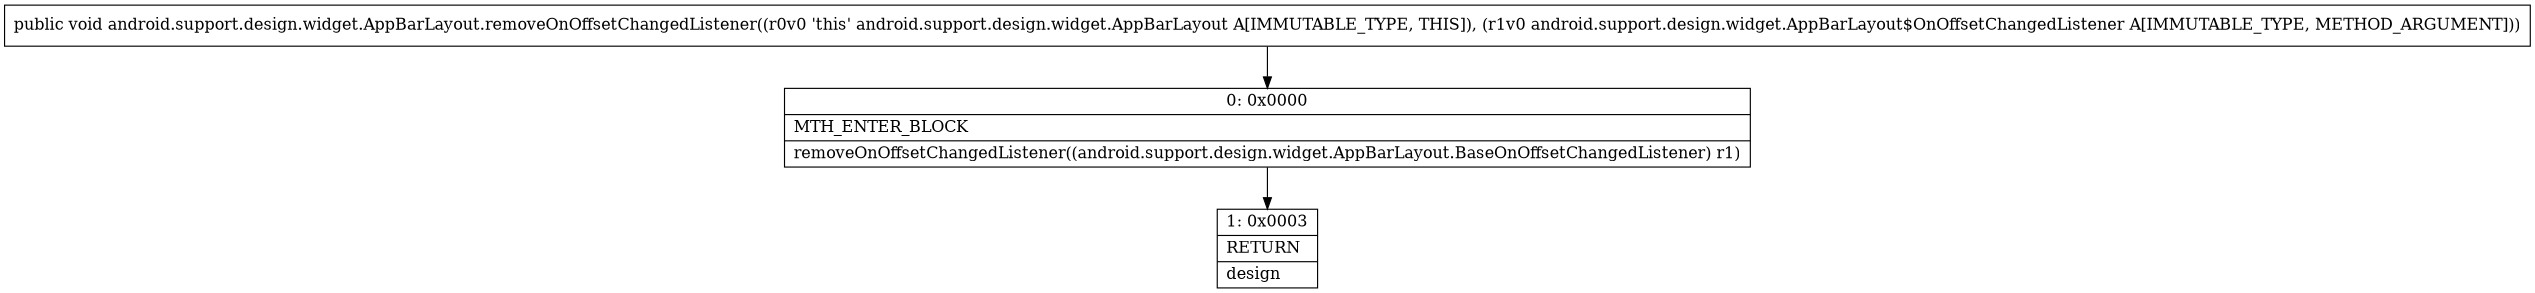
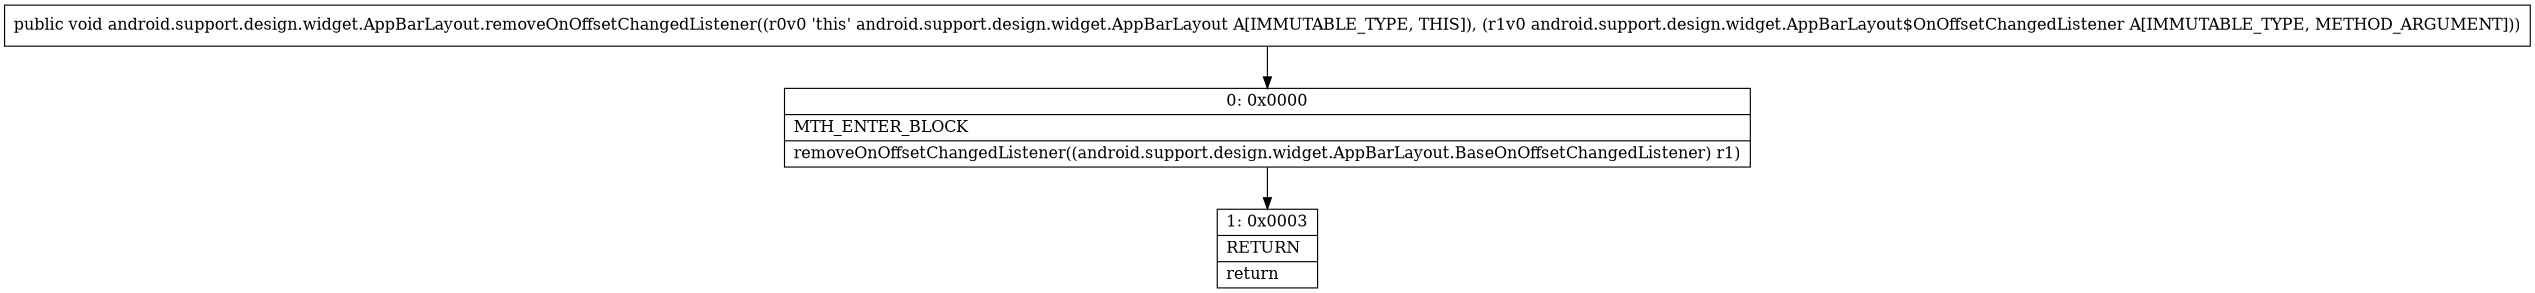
node "1: 0x0003": text "design" -> "return"
